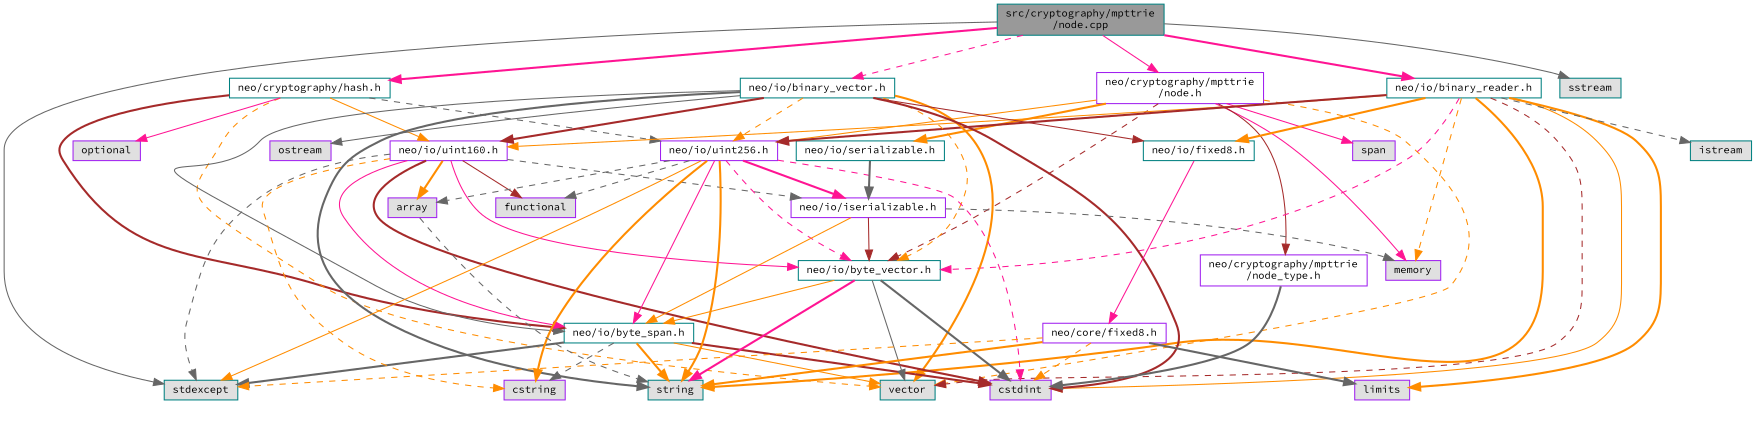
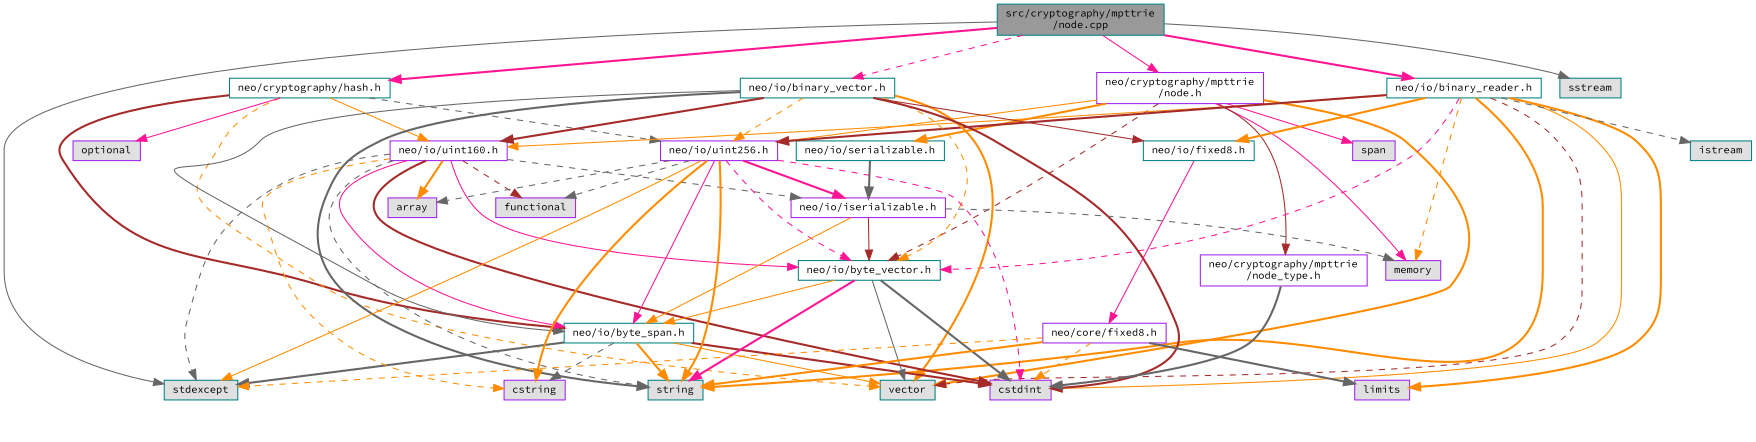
node "ostream": removed
edge "neo/io/uint160.h" -> "functional": style solid -> dashed
edge "array" -> "string": now "neo/io/uint160.h" -> "string"
edge "neo/cryptography/mpttrie /node.h" -> "vector": style dashed -> bold
